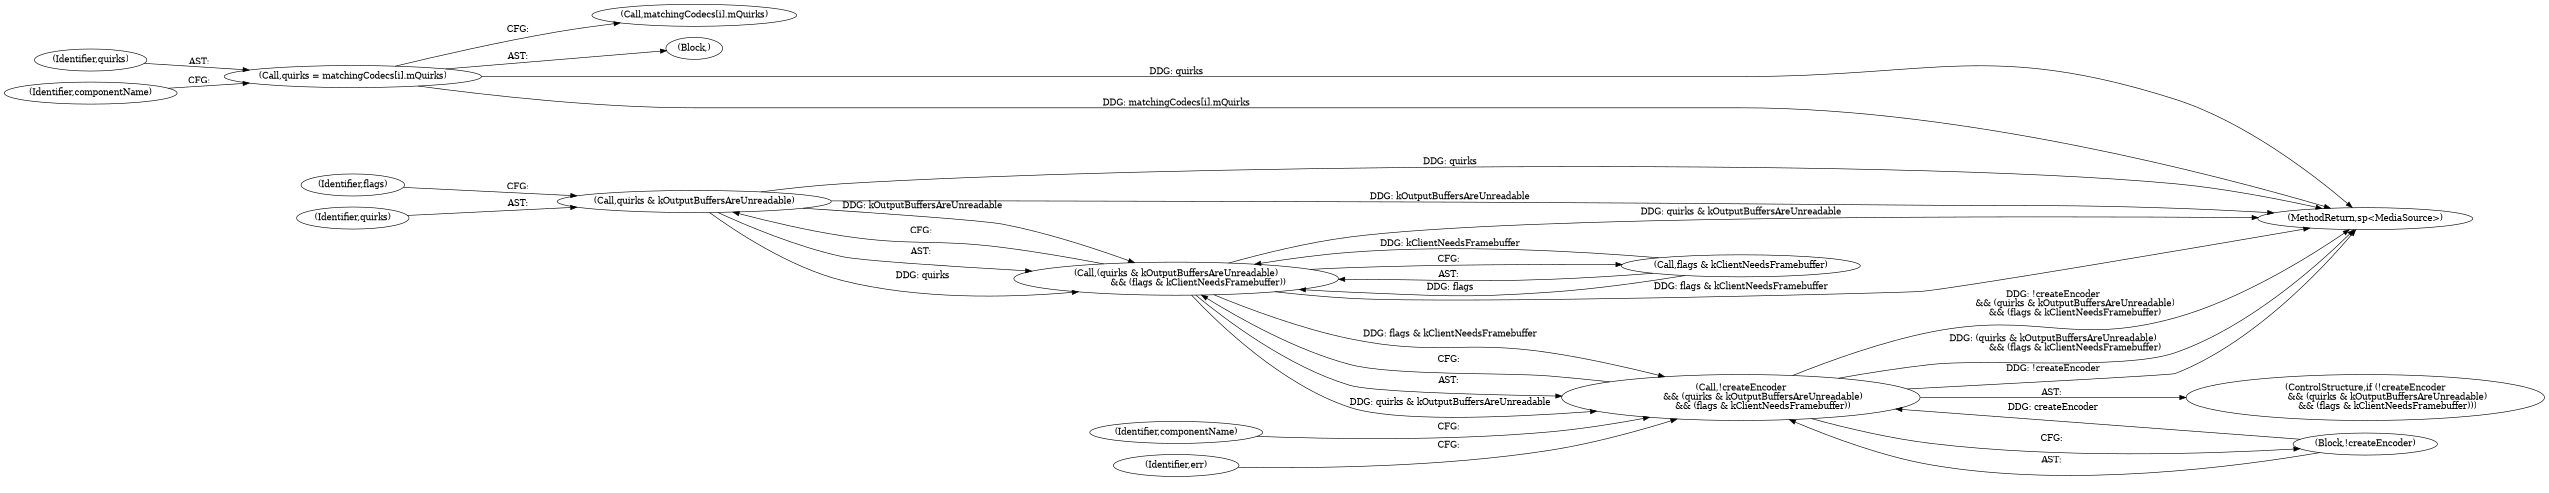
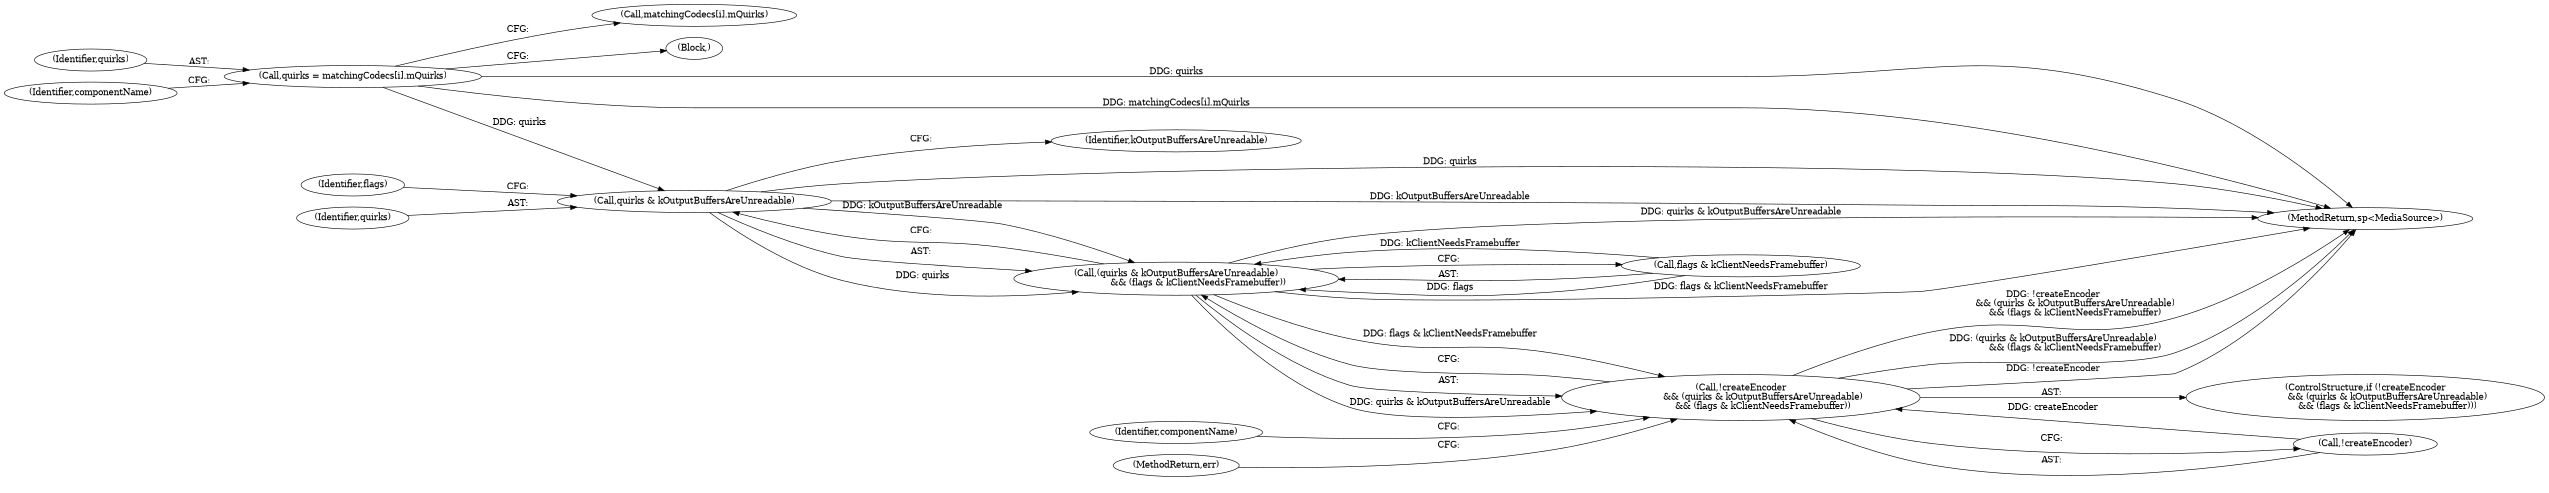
edge "(Call,quirks = matchingCodecs[i].mQuirks)" -> "(Block,)": label "AST: " -> "CFG: "
edge "(Call,quirks = matchingCodecs[i].mQuirks)" -> "(Call,quirks & kOutputBuffersAreUnreadable)": added, label "DDG: quirks"
node "(Identifier,kOutputBuffersAreUnreadable)": added
node "(Block,!createEncoder)": label "(Block,!createEncoder)" -> "(Call,!createEncoder)"
node "(Identifier,err)": label "(Identifier,err)" -> "(MethodReturn,err)"
